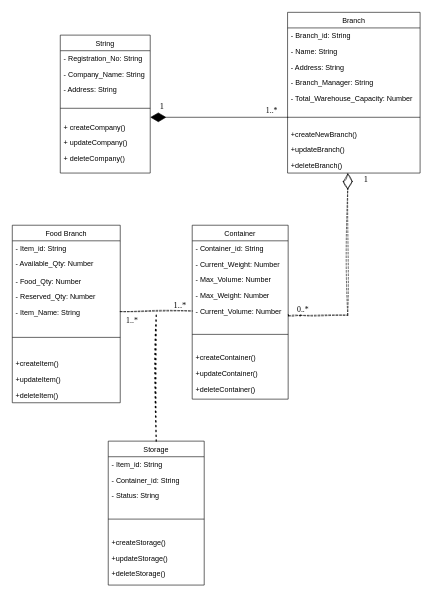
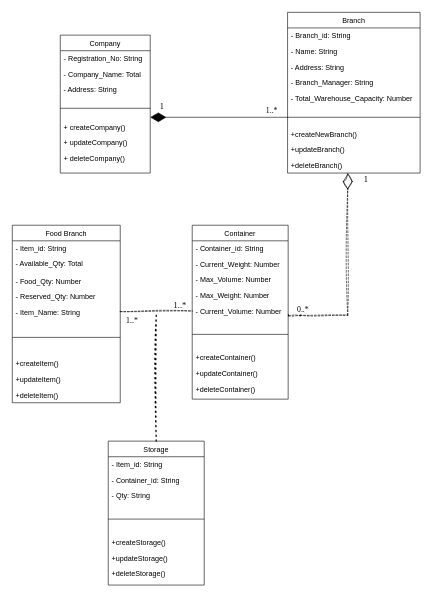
node "String": label "String" -> "Company"
node "- Company_Name: String": label "- Company_Name: String" -> "- Company_Name: Total"
node "- Available_Qty: Number": label "- Available_Qty: Number" -> "- Available_Qty: Total"
node "- Status: String": label "- Status: String" -> "- Qty: String"
